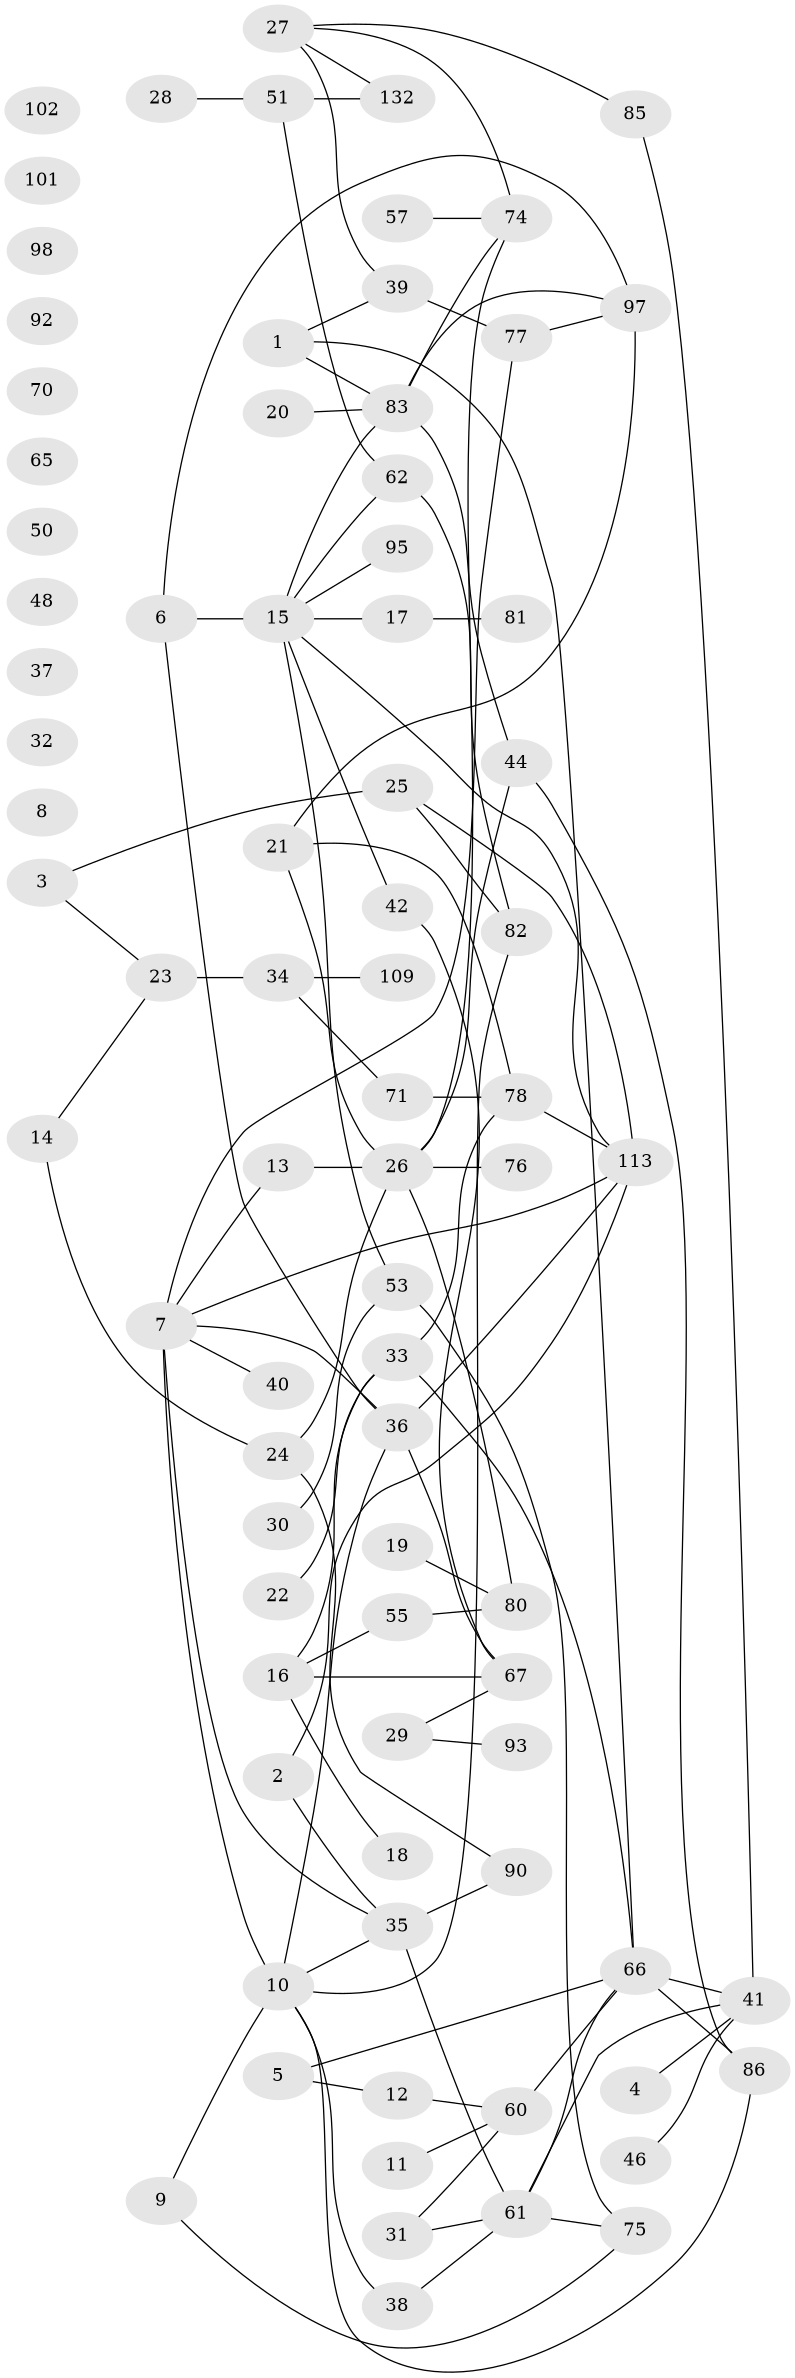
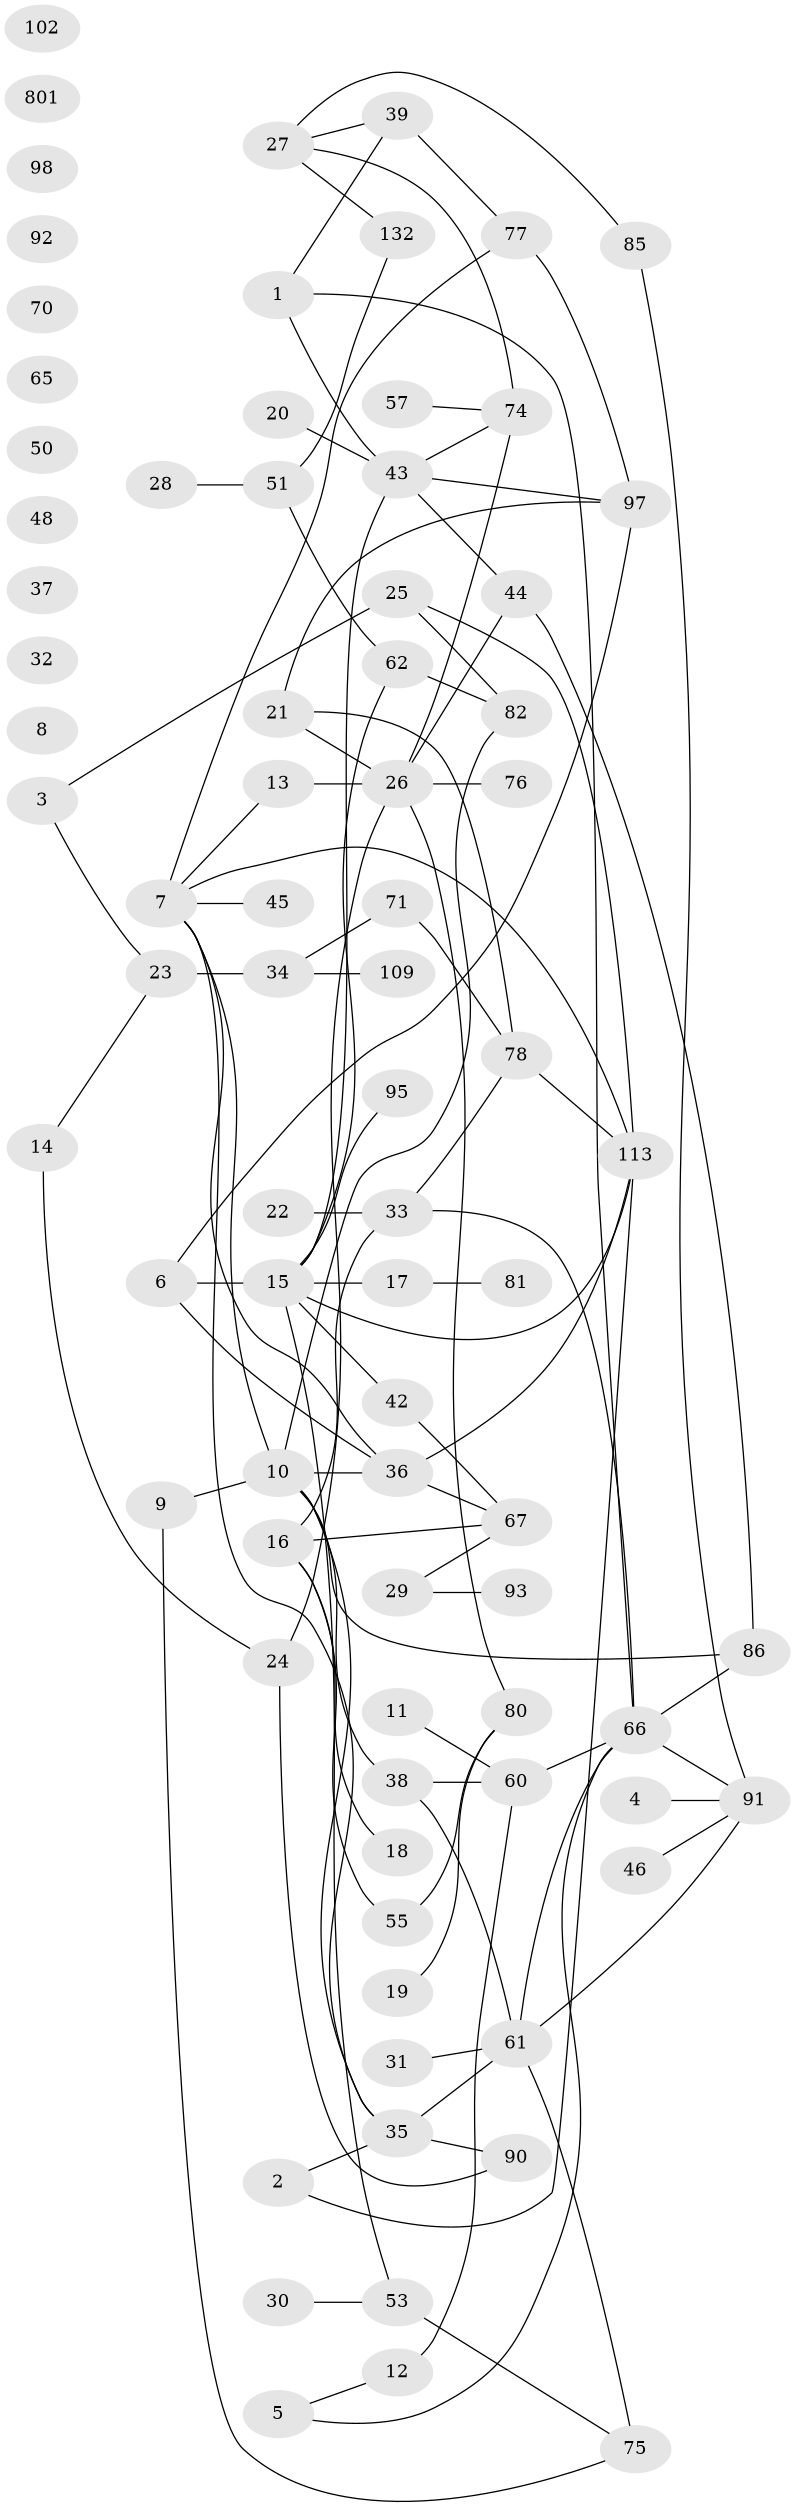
node "101": label "101" -> "801"
node "83": label "83" -> "43"
node "40": label "40" -> "45"
node "41": label "41" -> "91"
edge "60" -- "31": now "60" -- "38"
